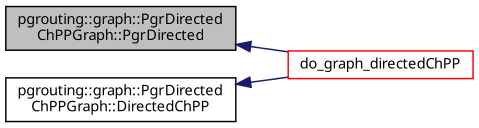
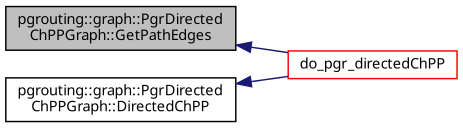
node "pgrouting::graph::PgrDirected ChPPGraph::PgrDirected": label "pgrouting::graph::PgrDirected ChPPGraph::PgrDirected" -> "pgrouting::graph::PgrDirected ChPPGraph::GetPathEdges"
node "do_graph_directedChPP": label "do_graph_directedChPP" -> "do_pgr_directedChPP"
